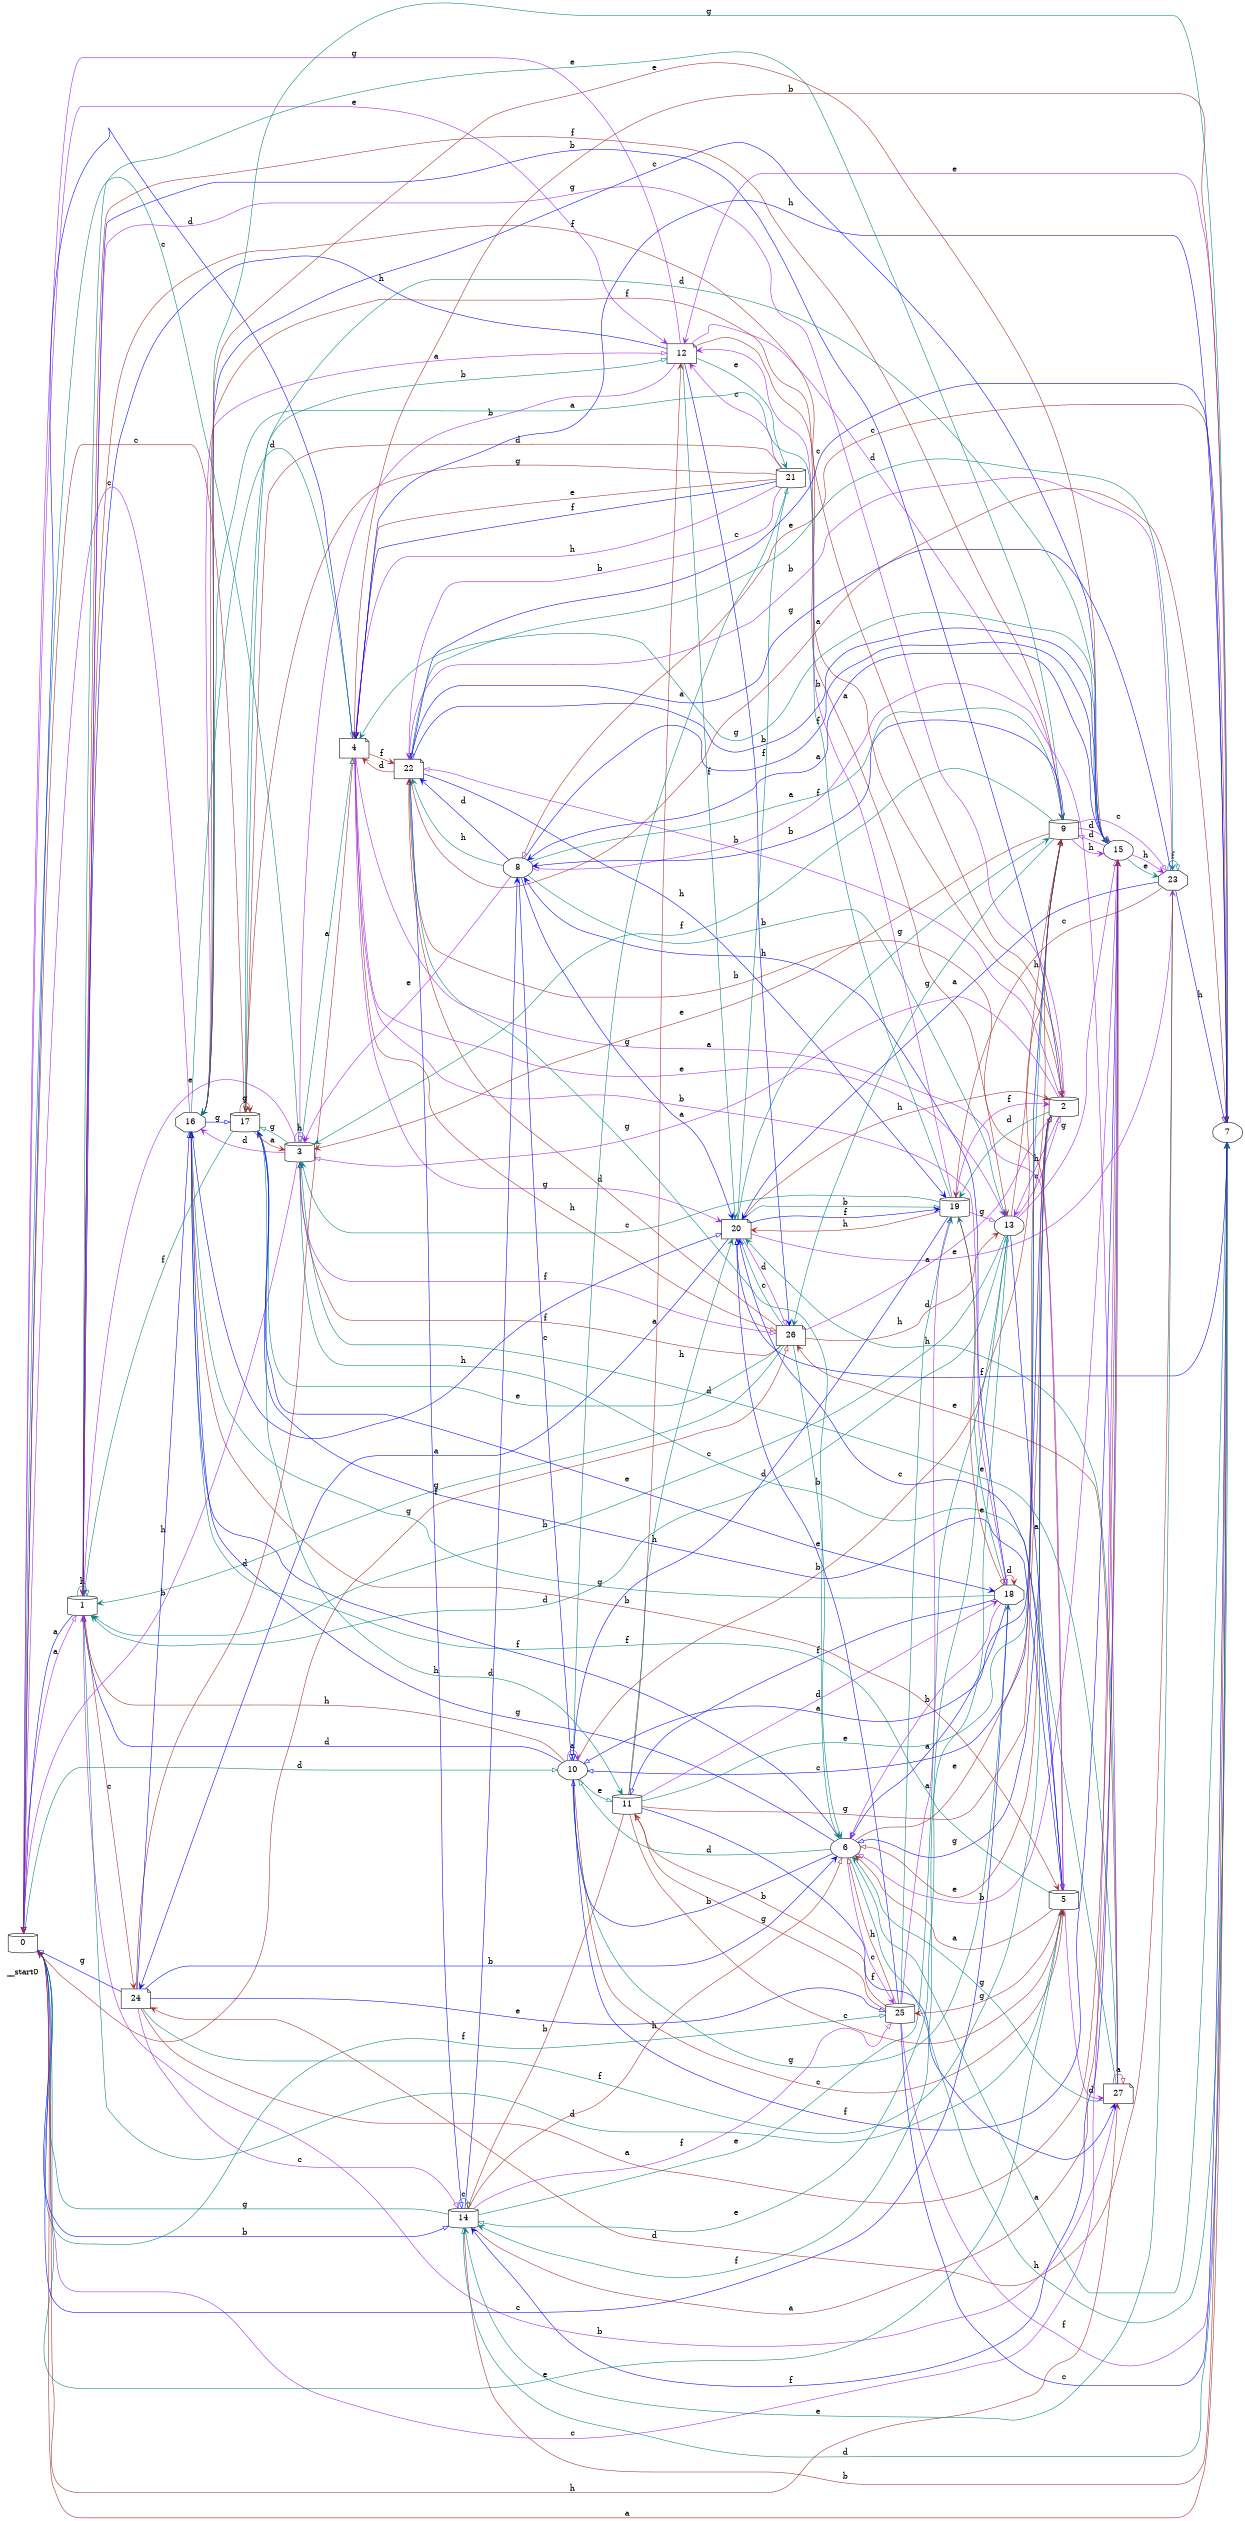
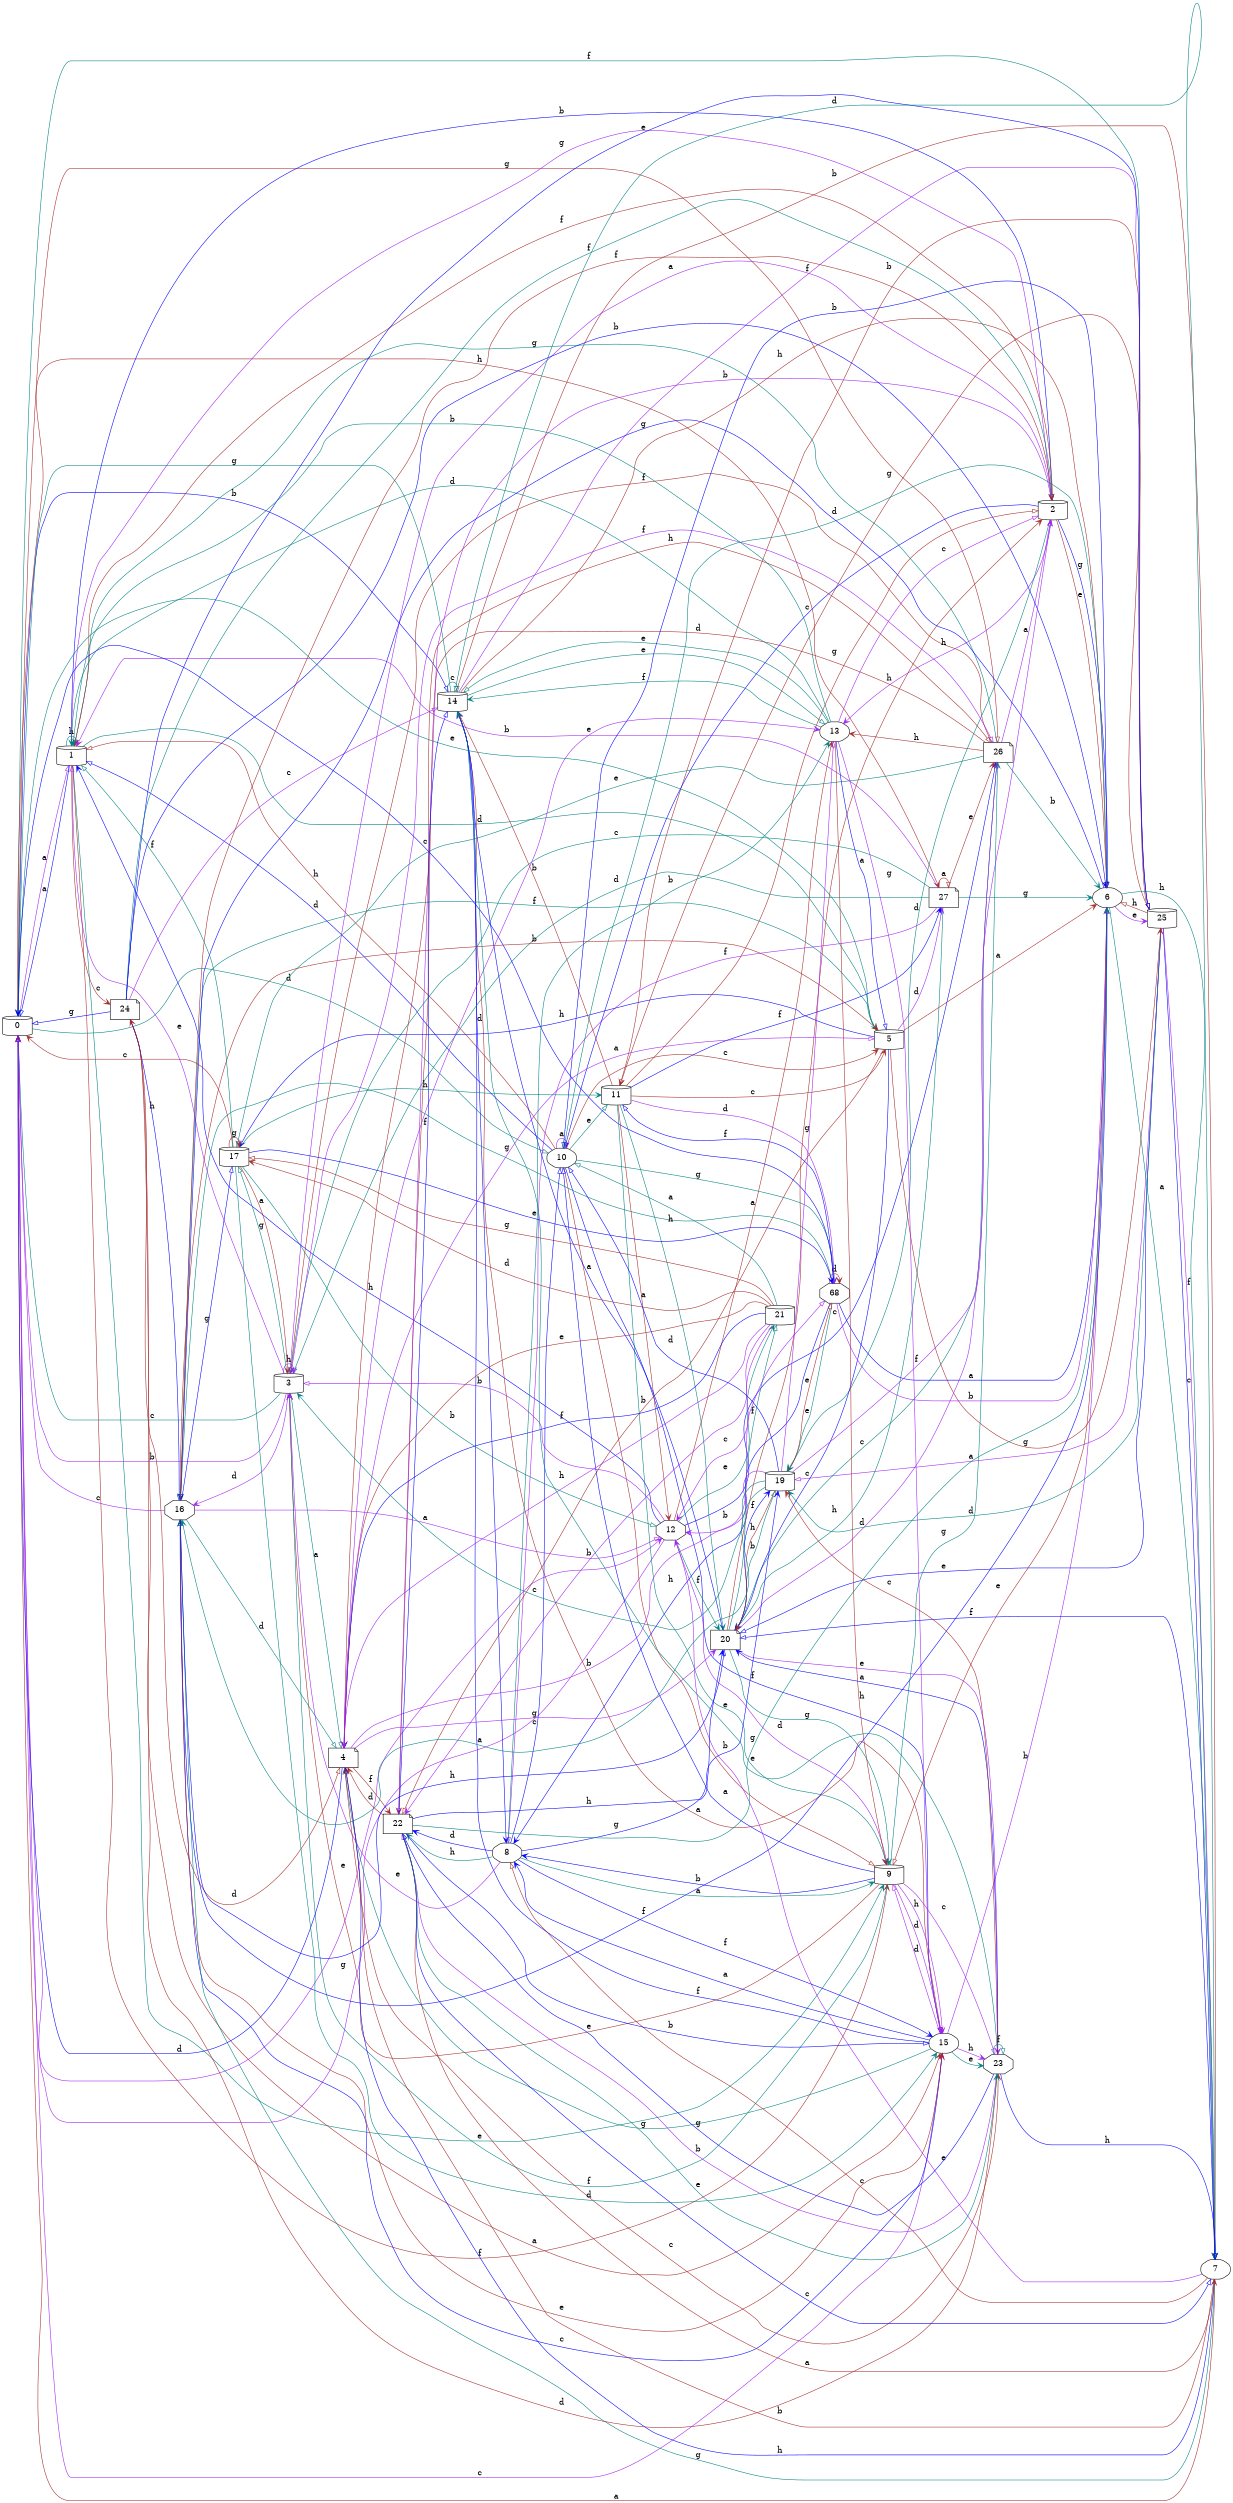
node "12": shape note -> octagon
edge "20" -> "24": now "20" -> "14"
node "18": label "18" -> "68"
edge "6" -> "25": label "c" -> "e"
node "__start0": removed
edge "4" -> "23": added, label "c"
